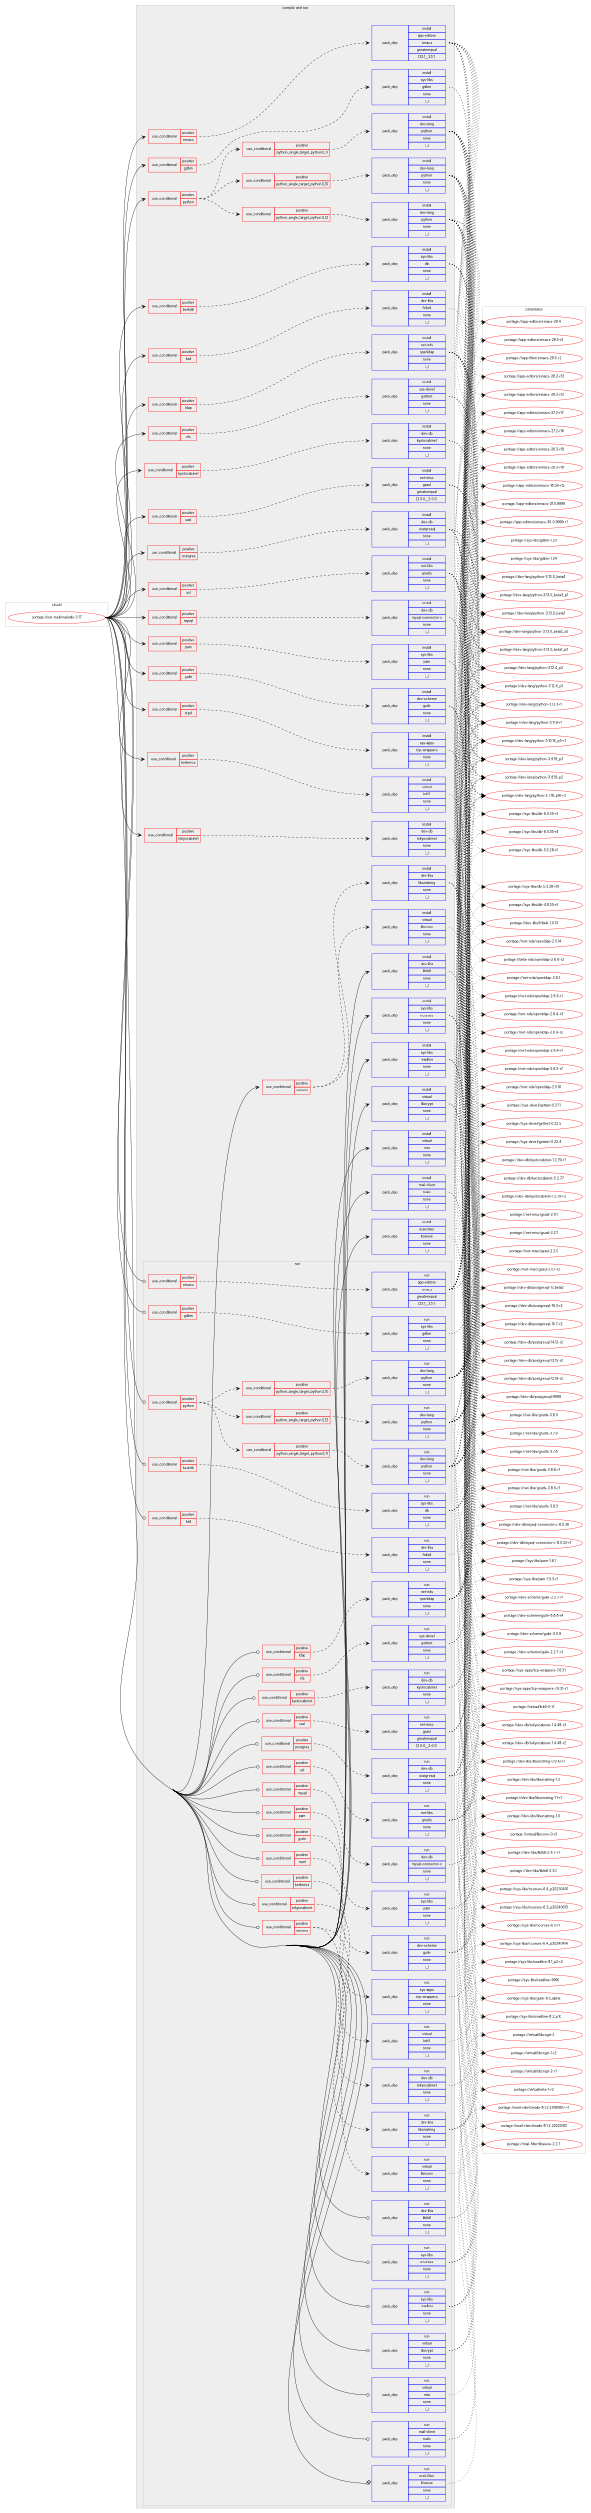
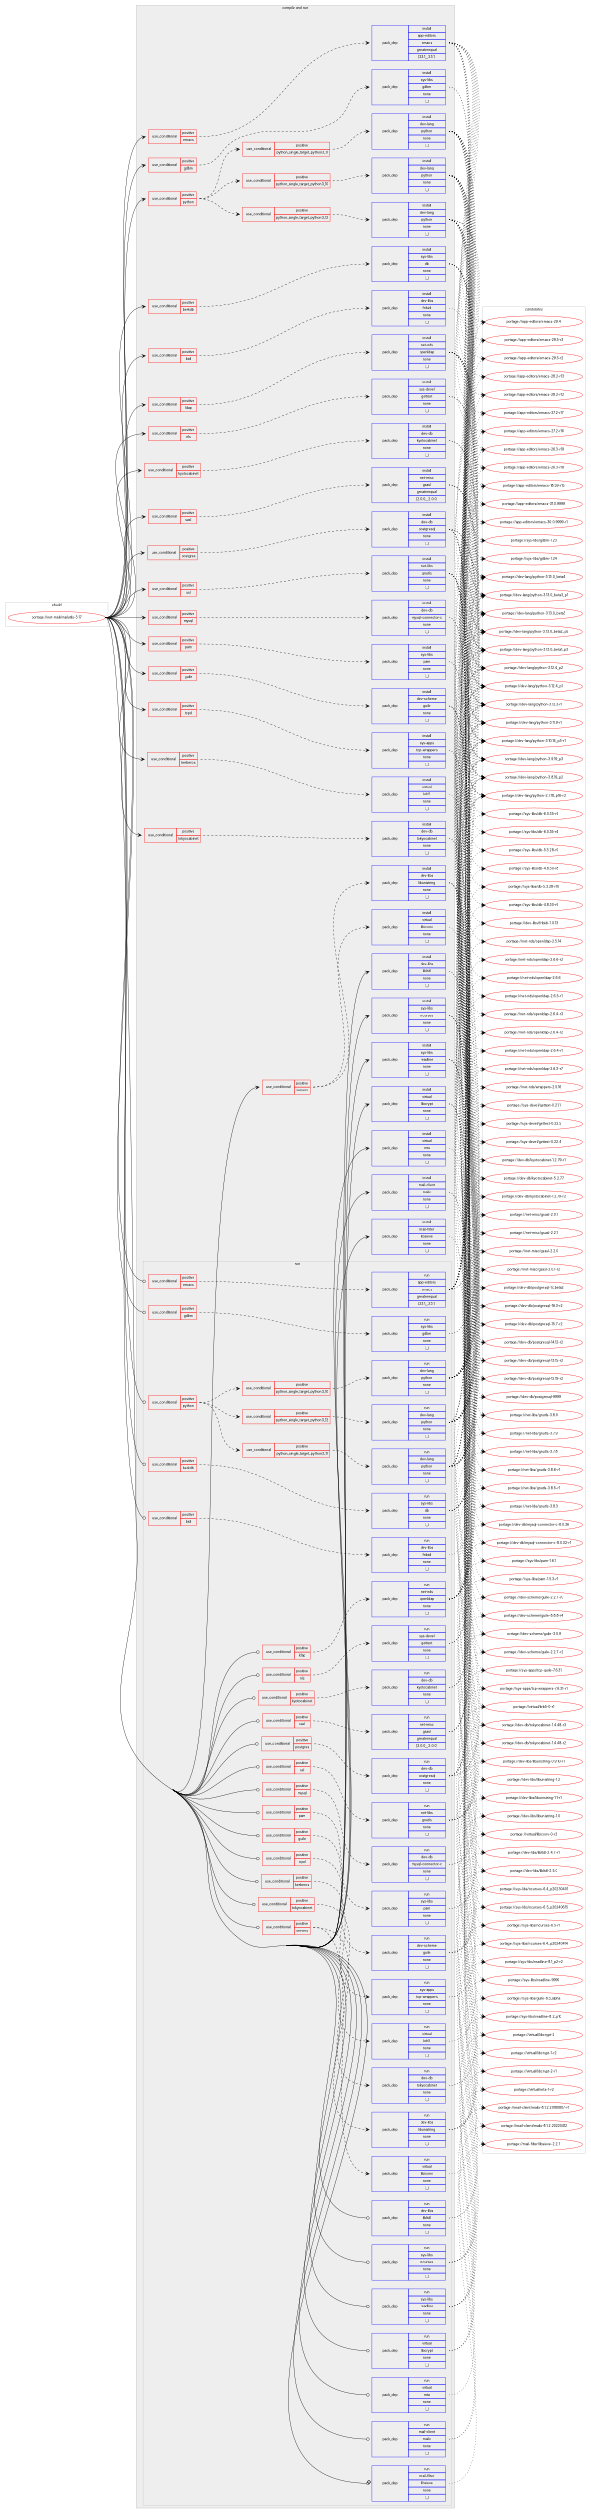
node "portage://app-filter/emacs-29.3-r2": label "portage://app-filter/emacs-29.3-r2" -> "portage://app-editors/emacs-29.3-r2"
node "portage://sys-libs/db-4.8.30-r8": added
node "portage://beta-nds/openldap-2.6.6-r2": label "portage://beta-nds/openldap-2.6.6-r2" -> "portage://net-nds/openldap-2.6.6-r2"
node "portage://net-nds/openldap-2.6.3": label "portage://net-nds/openldap-2.6.3" -> "portage://net-nds/openldap-2.6.6"
node "portage://net-nds/openldap-2.5.16": label "portage://net-nds/openldap-2.5.16" -> "portage://net-nds/wrappers-2.5.16"
node "portage://dev-scheme/guile-2.2.7-r1": label "portage://dev-scheme/guile-2.2.7-r1" -> "portage://dev-scheme/guile-2.2.7-r0"
node "portage://sys-apps/tcp-wrappers-7.6.31": label "portage://sys-apps/tcp-wrappers-7.6.31" -> "portage://sys-apps/tcp-guile-7.6.31"
